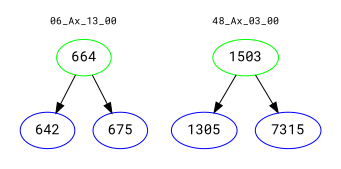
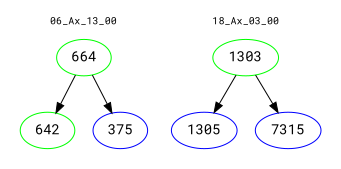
cluster "48_Ax_03_00": label "48_Ax_03_00" -> "18_Ax_03_00"
node "1503": label "1503" -> "1303"
node "642": color blue -> green
node "675": label "675" -> "375"
